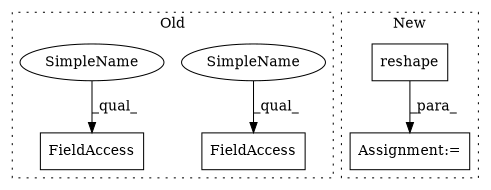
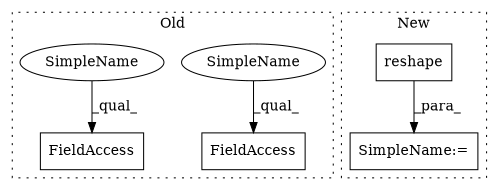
node "Assignment:=": label "Assignment:=" -> "SimpleName:="
